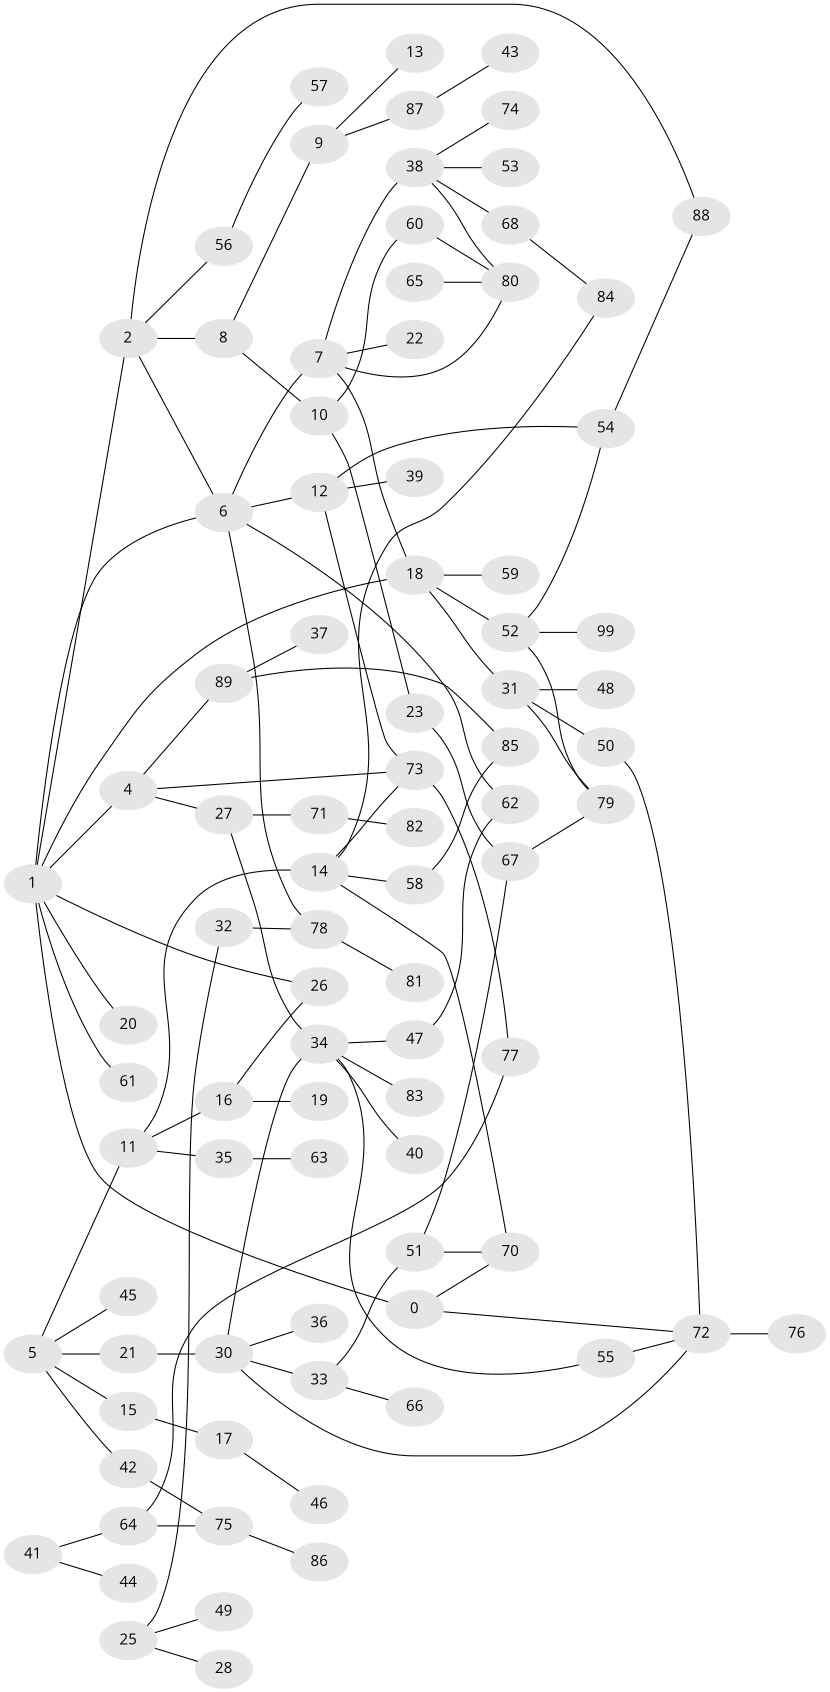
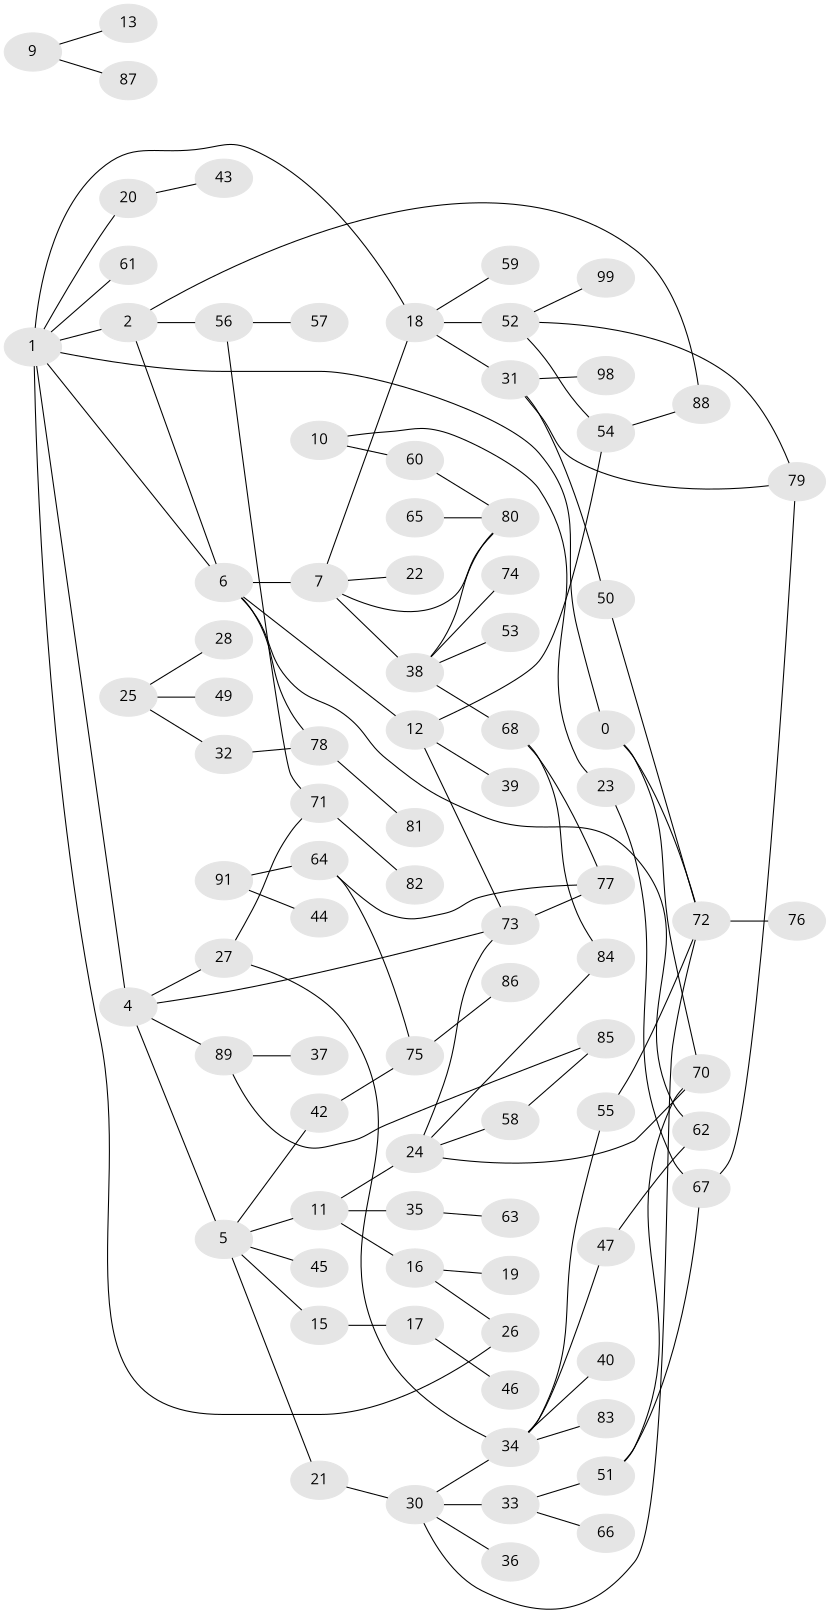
edge "43" -- "87": now "43" -- "20"
node "8": removed
edge "56" -- "71": added
node "48": label "48" -> "98"
edge "68" -- "77": added
node "14": label "14" -> "24"
edge "4" -- "5": added
node "41": label "41" -> "91"
